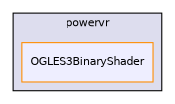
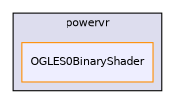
node "OGLES3BinaryShader": label "OGLES3BinaryShader" -> "OGLES0BinaryShader"
